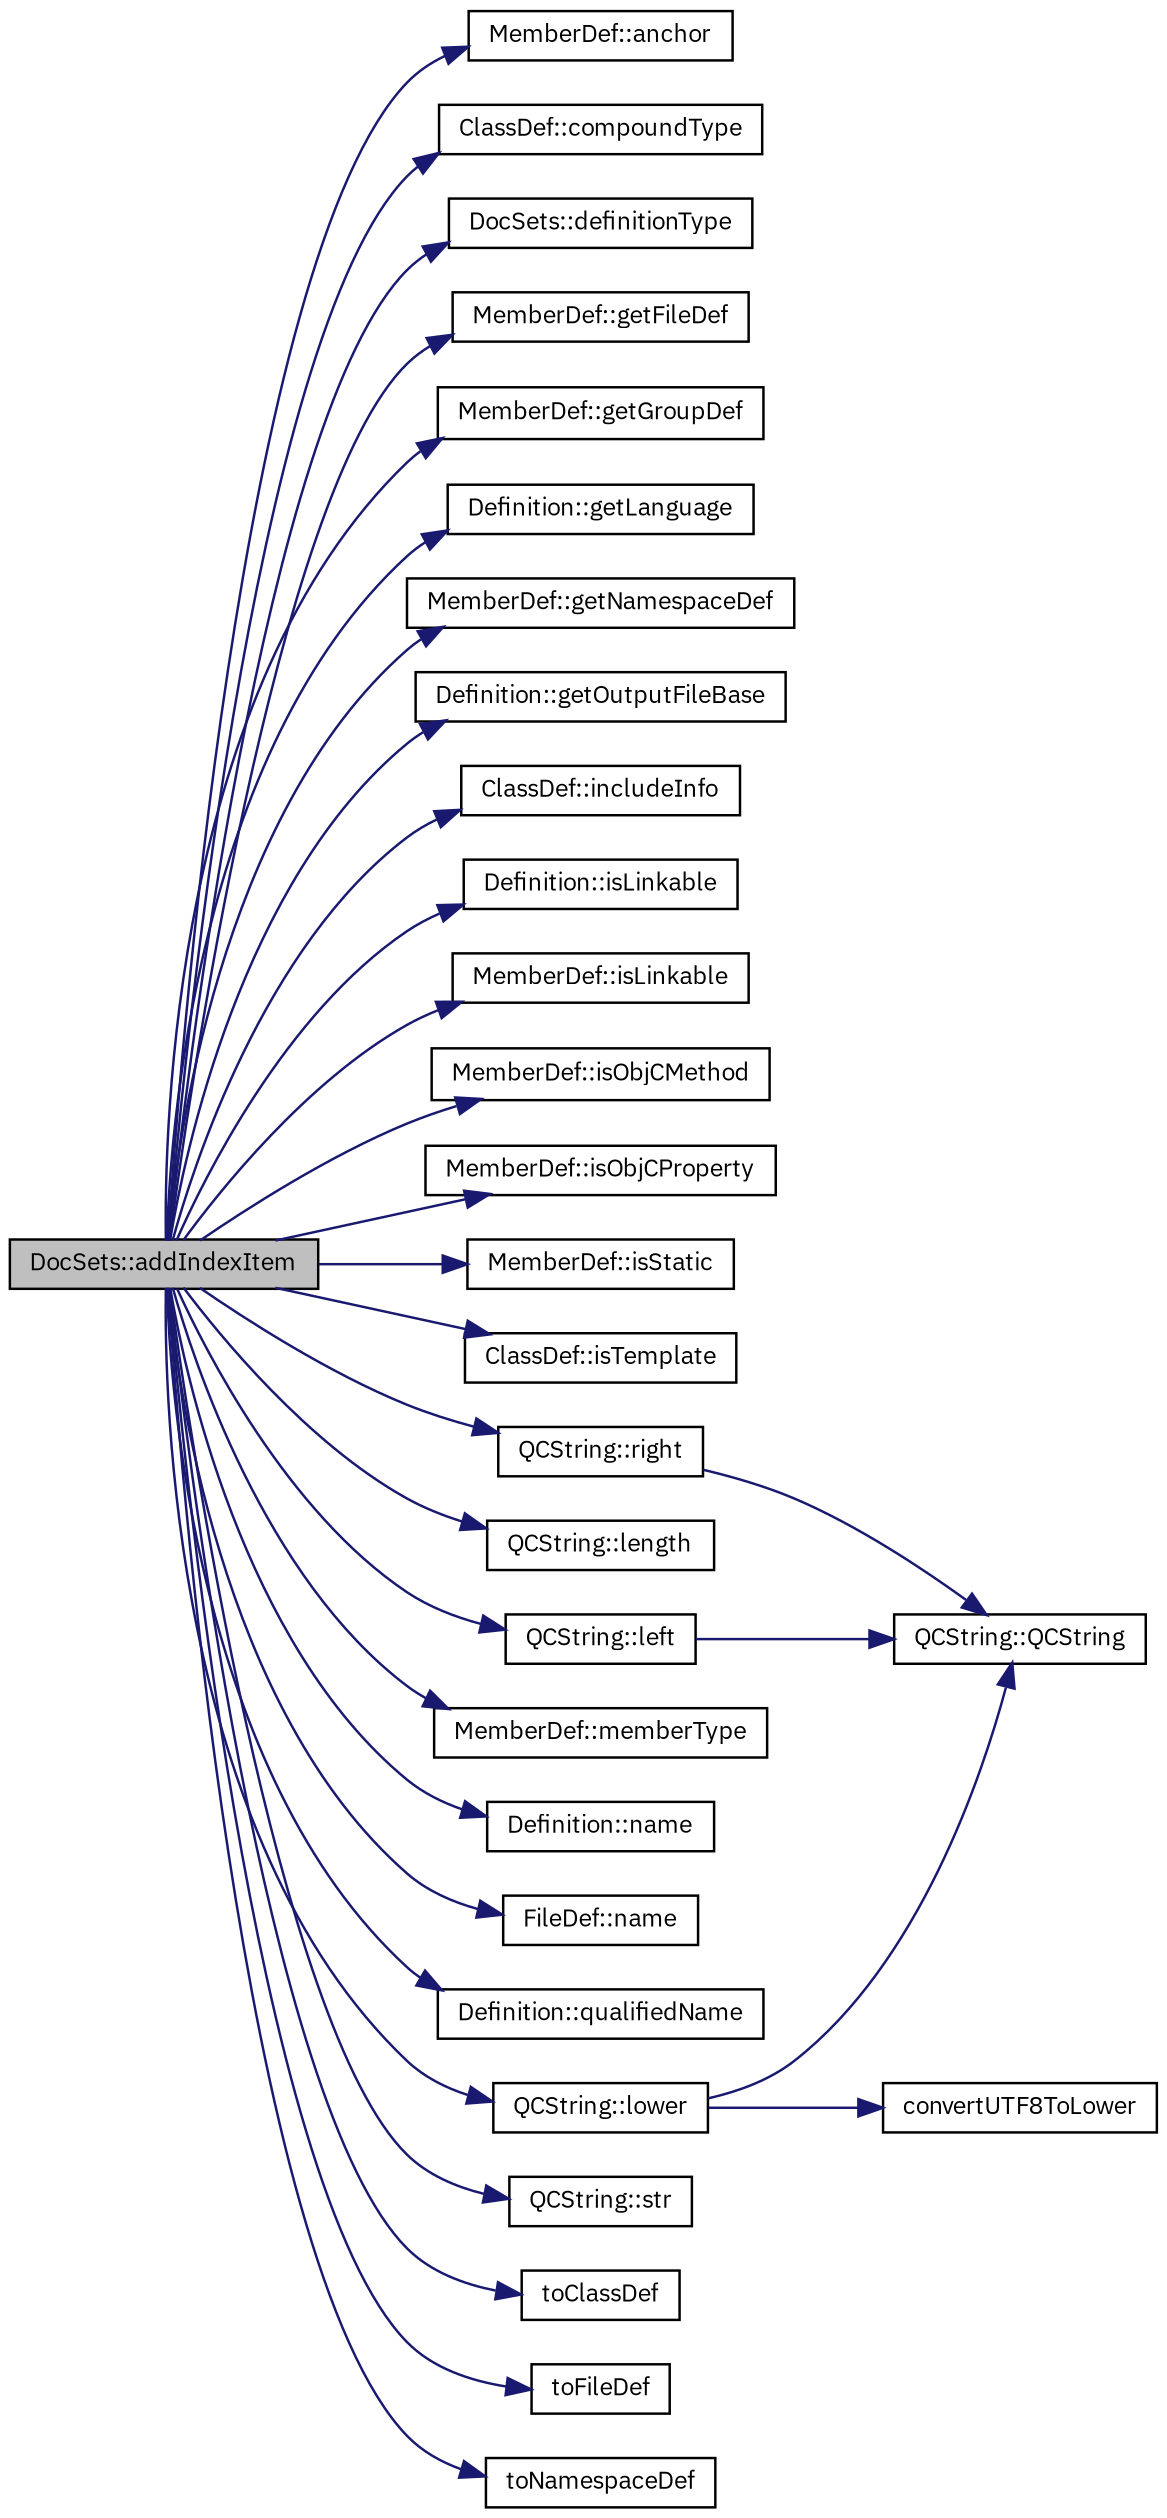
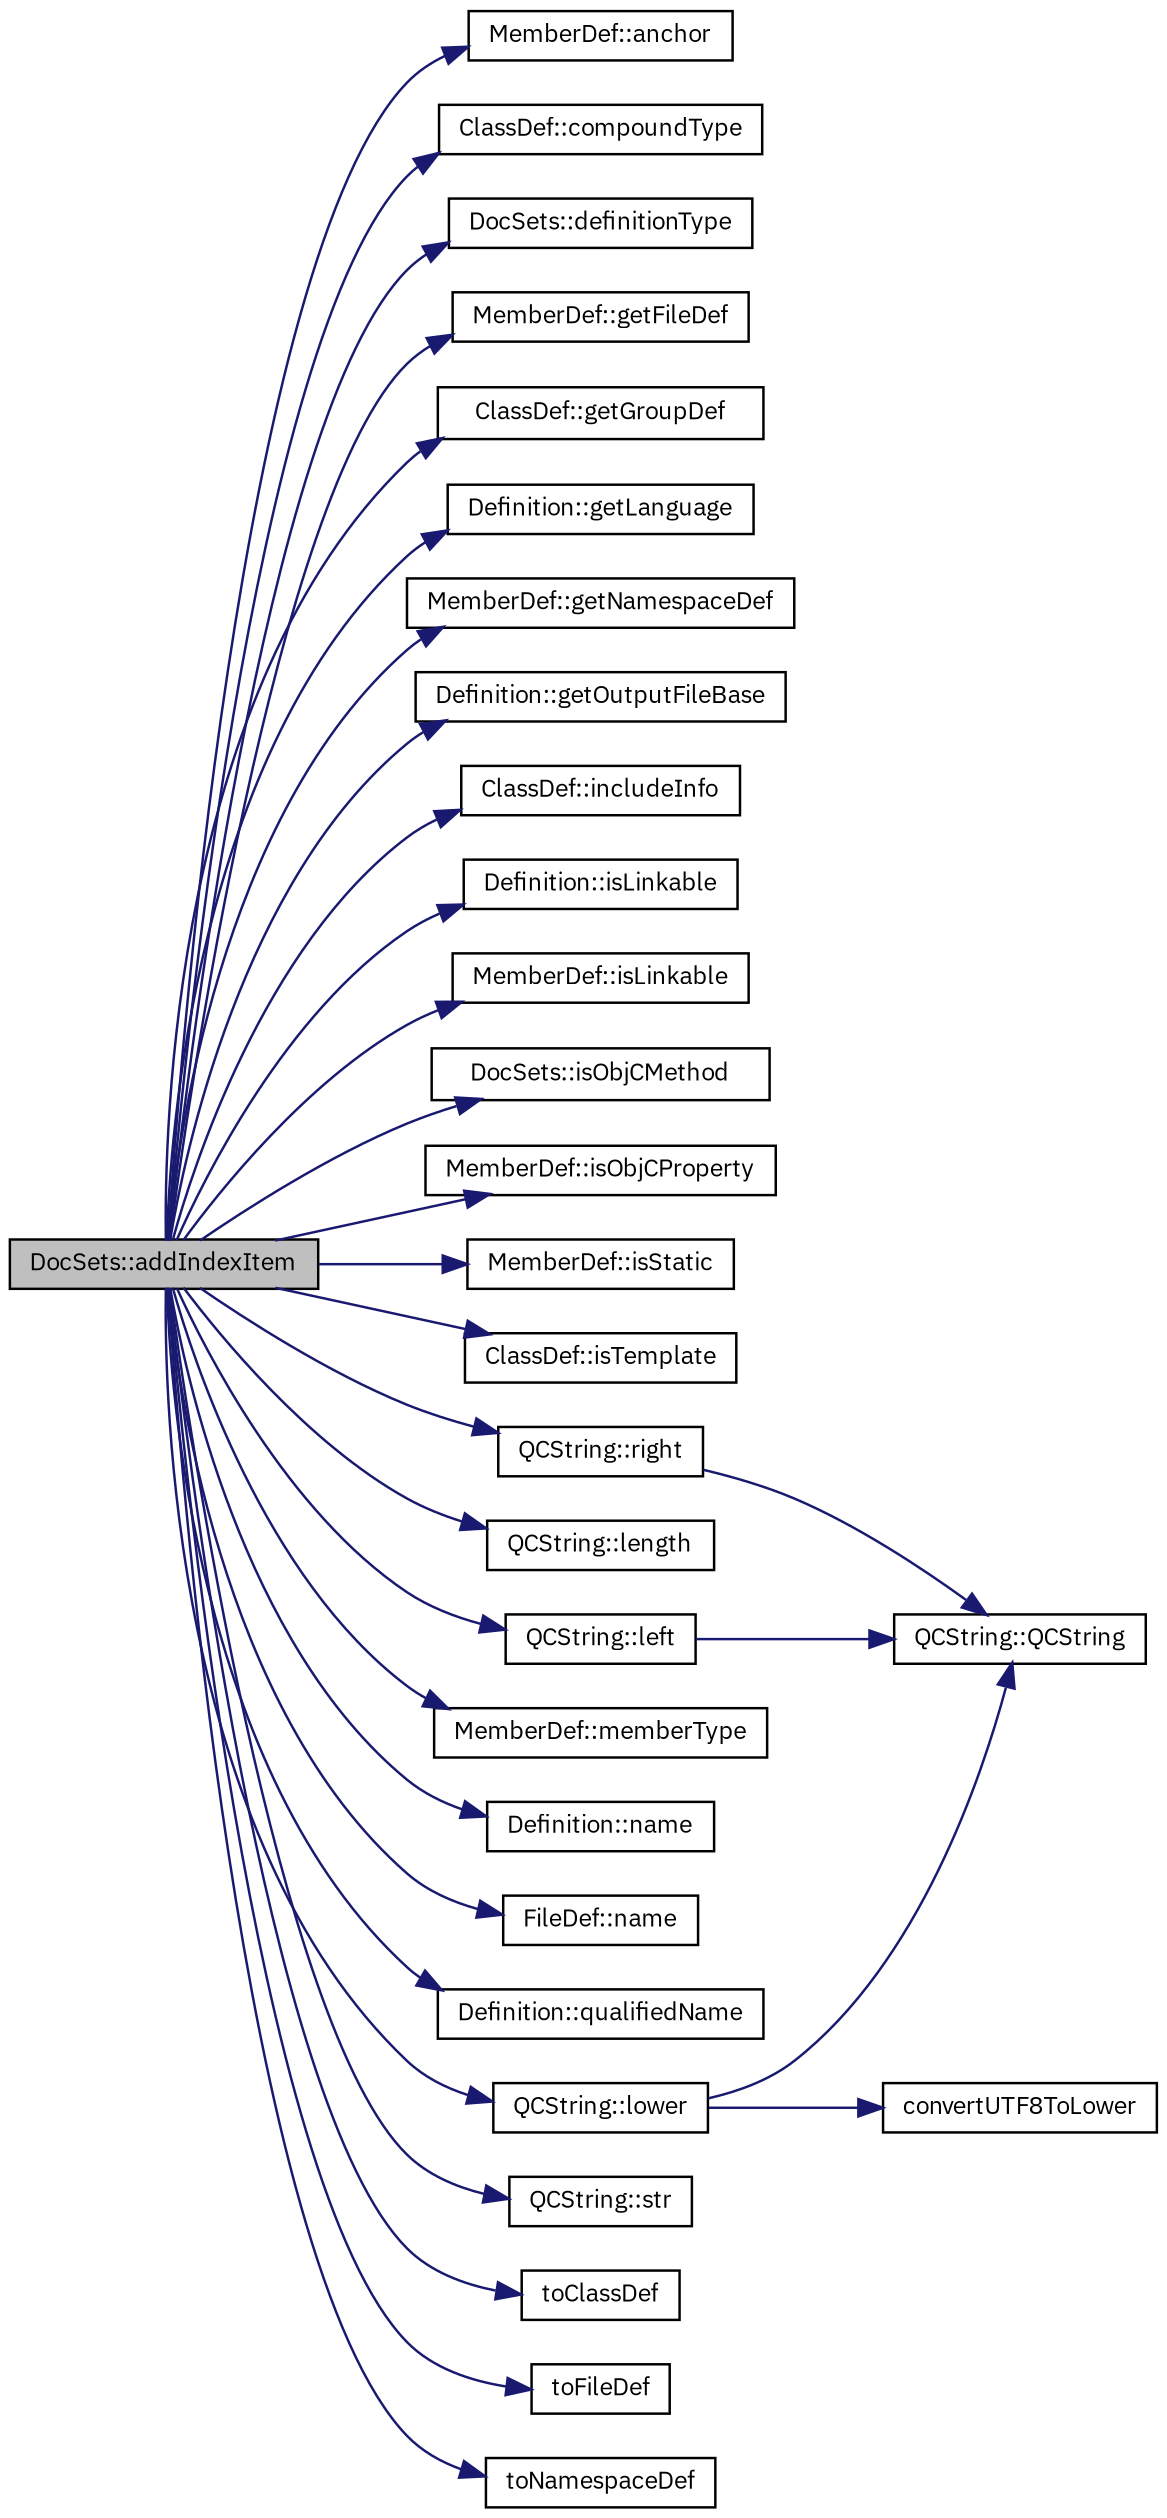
node "MemberDef::getGroupDef": label "MemberDef::getGroupDef" -> "ClassDef::getGroupDef"
node "MemberDef::isObjCMethod": label "MemberDef::isObjCMethod" -> "DocSets::isObjCMethod"
